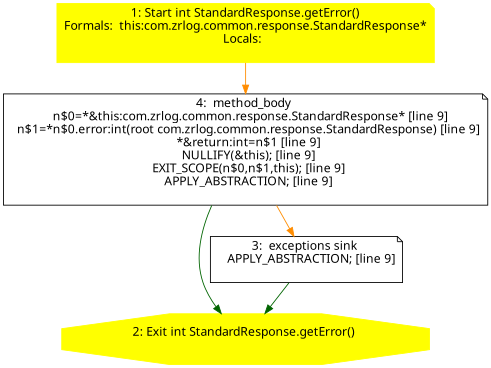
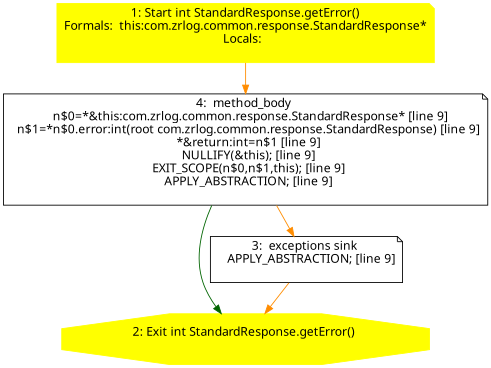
edge "3:  exceptions sink APPLY_ABSTRACTION; [line 9]" -> "2: Exit int StandardResponse.getError()": color darkgreen -> darkorange
